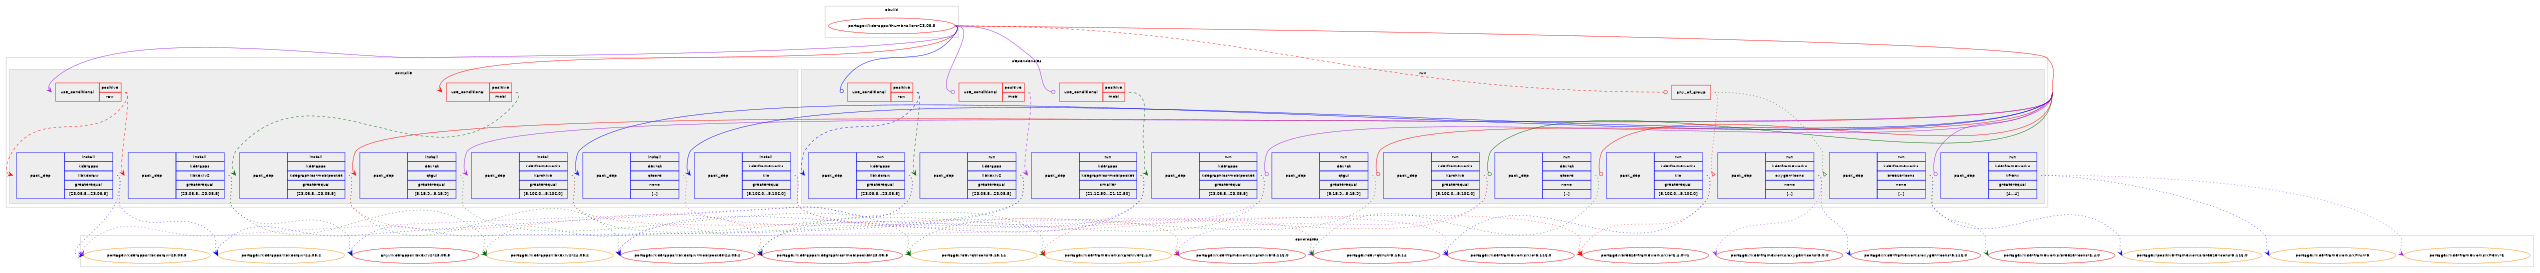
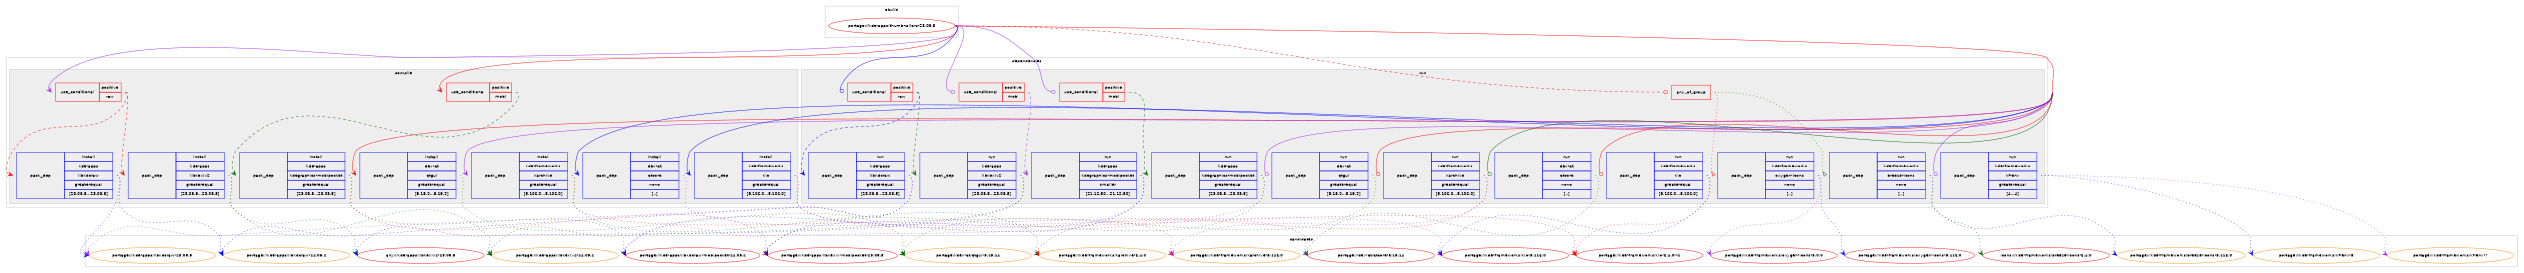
node "portage://kde-apps/kdegraphics-mobipocket-23.08.5": label "portage://kde-apps/kdegraphics-mobipocket-23.08.5" -> "portage://kde-apps/libkexiv-mobipocket-23.08.5"
node "portage://dev-qt/icons-5.15.14": label "portage://dev-qt/icons-5.15.14" -> "portage://dev-qt/qtgui-5.15.14"
node "portage://kde-frameworks/karchive-5.116.0": color red -> darkorange
node "portage://dev-qt/run-5.15.14": label "portage://dev-qt/run-5.15.14" -> "portage://dev-qt/qtcore-5.15.14"
node "portage://breeze-frameworks/kio-6.4.0-r1": label "portage://breeze-frameworks/kio-6.4.0-r1" -> "portage://kde-frameworks/kio-6.4.0-r1"
node "portage://kde-frameworks/breeze-icons-6.4.0": label "portage://kde-frameworks/breeze-icons-6.4.0" -> "icons://kde-frameworks/breeze-icons-6.4.0"
node "portage://positive-frameworks/breeze-icons-5.116.0": label "portage://positive-frameworks/breeze-icons-5.116.0" -> "portage://kde-frameworks/breeze-icons-5.116.0"
node "portage://kde-frameworks/kf-run-5": label "portage://kde-frameworks/kf-run-5" -> "portage://kde-frameworks/kf-env-5"
node "portage://kde-frameworks/kf-env-6": label "portage://kde-frameworks/kf-env-6" -> "portage://kde-frameworks/kf-env-7"
